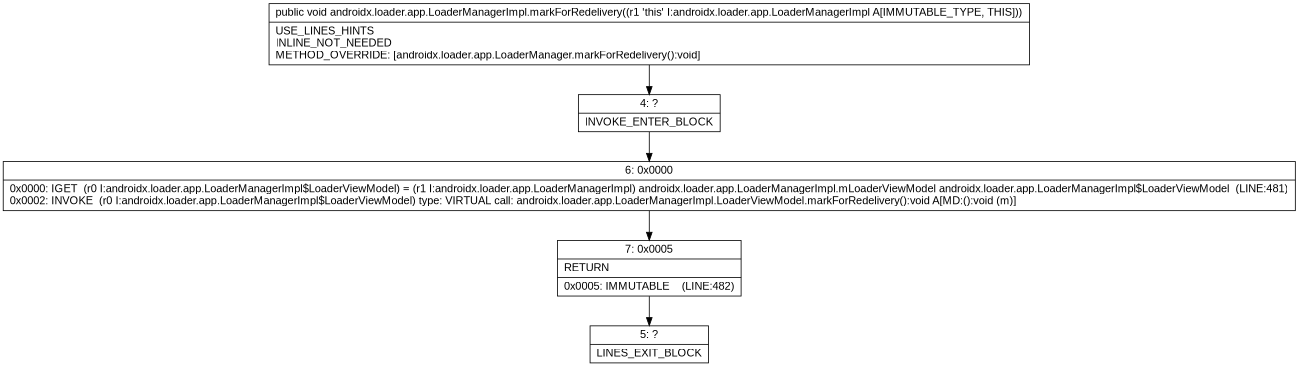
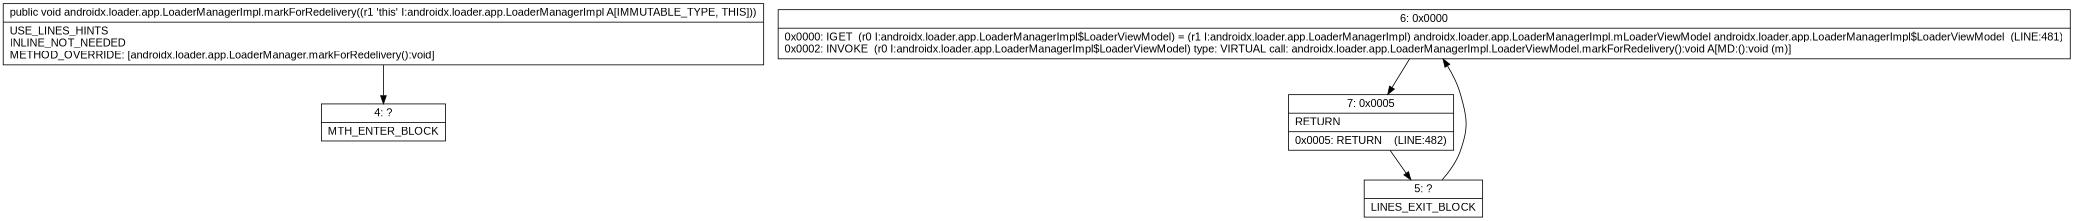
node "4: ?": text "INVOKE_ENTER_BLOCK" -> "MTH_ENTER_BLOCK"
edge "4: ?" -> "6: 0x0000": now "5: ?" -> "6: 0x0000"
node "7: 0x0005": text "0x0005: IMMUTABLE    (LINE:482)" -> "0x0005: RETURN    (LINE:482)"
